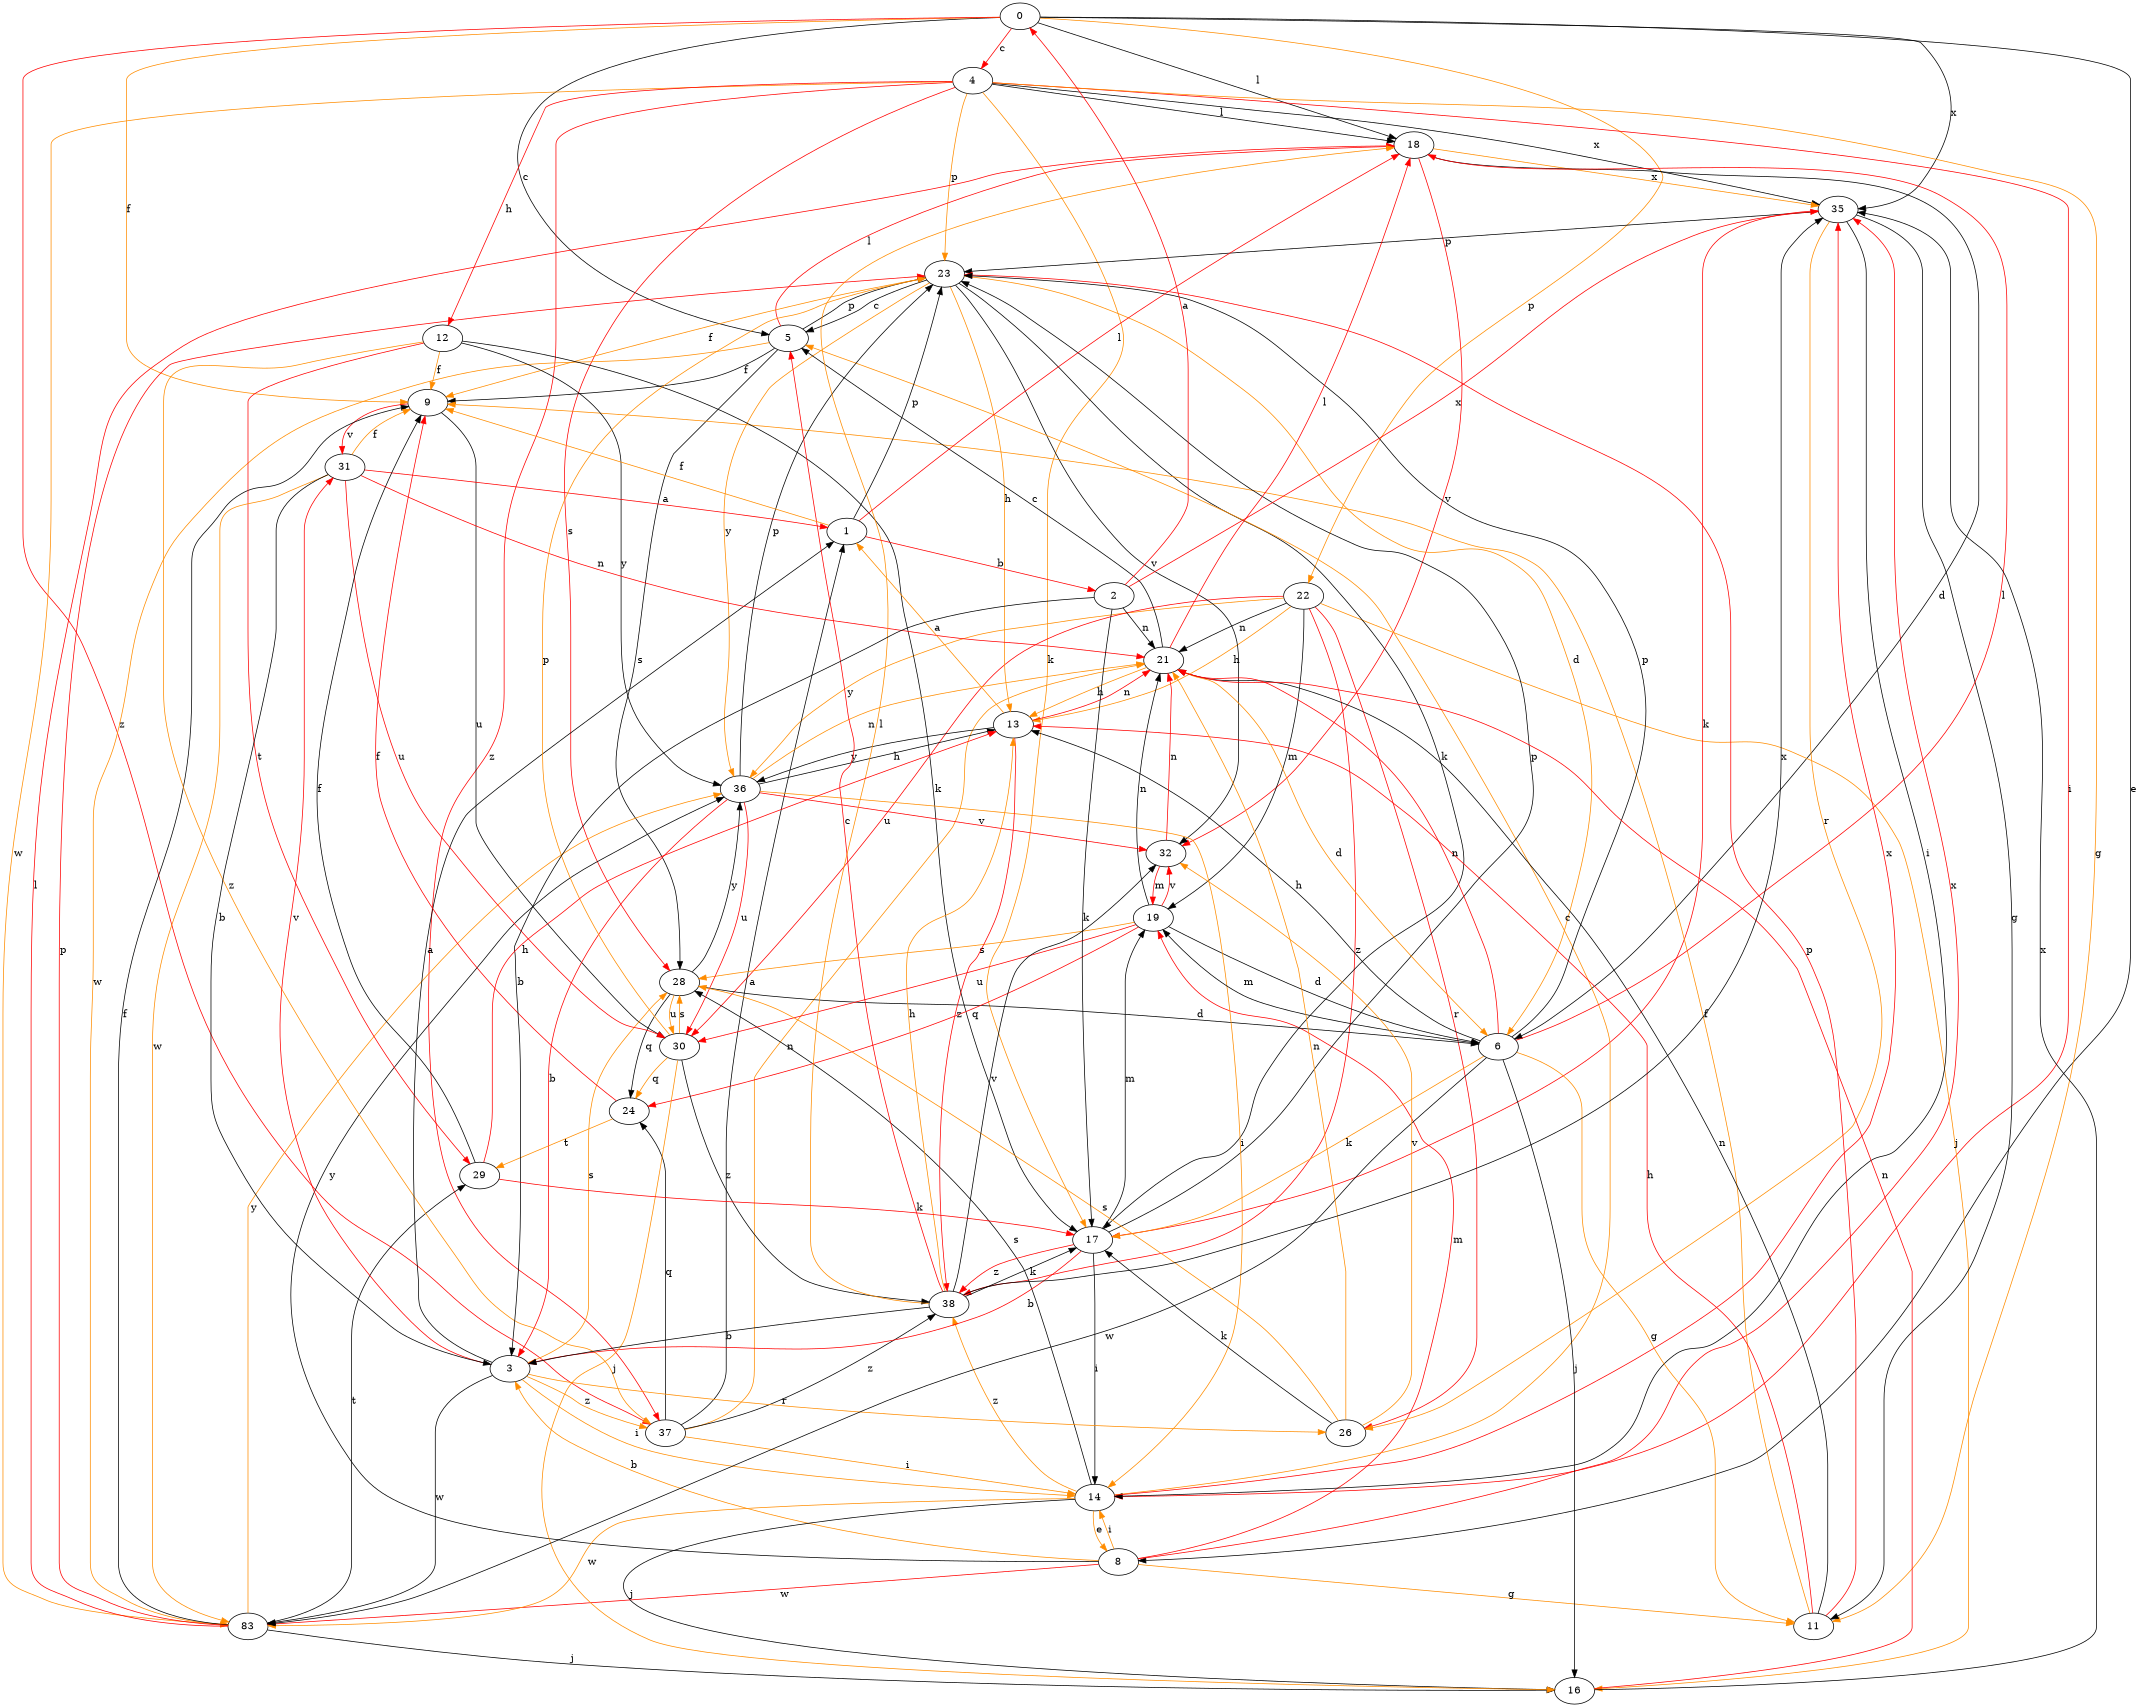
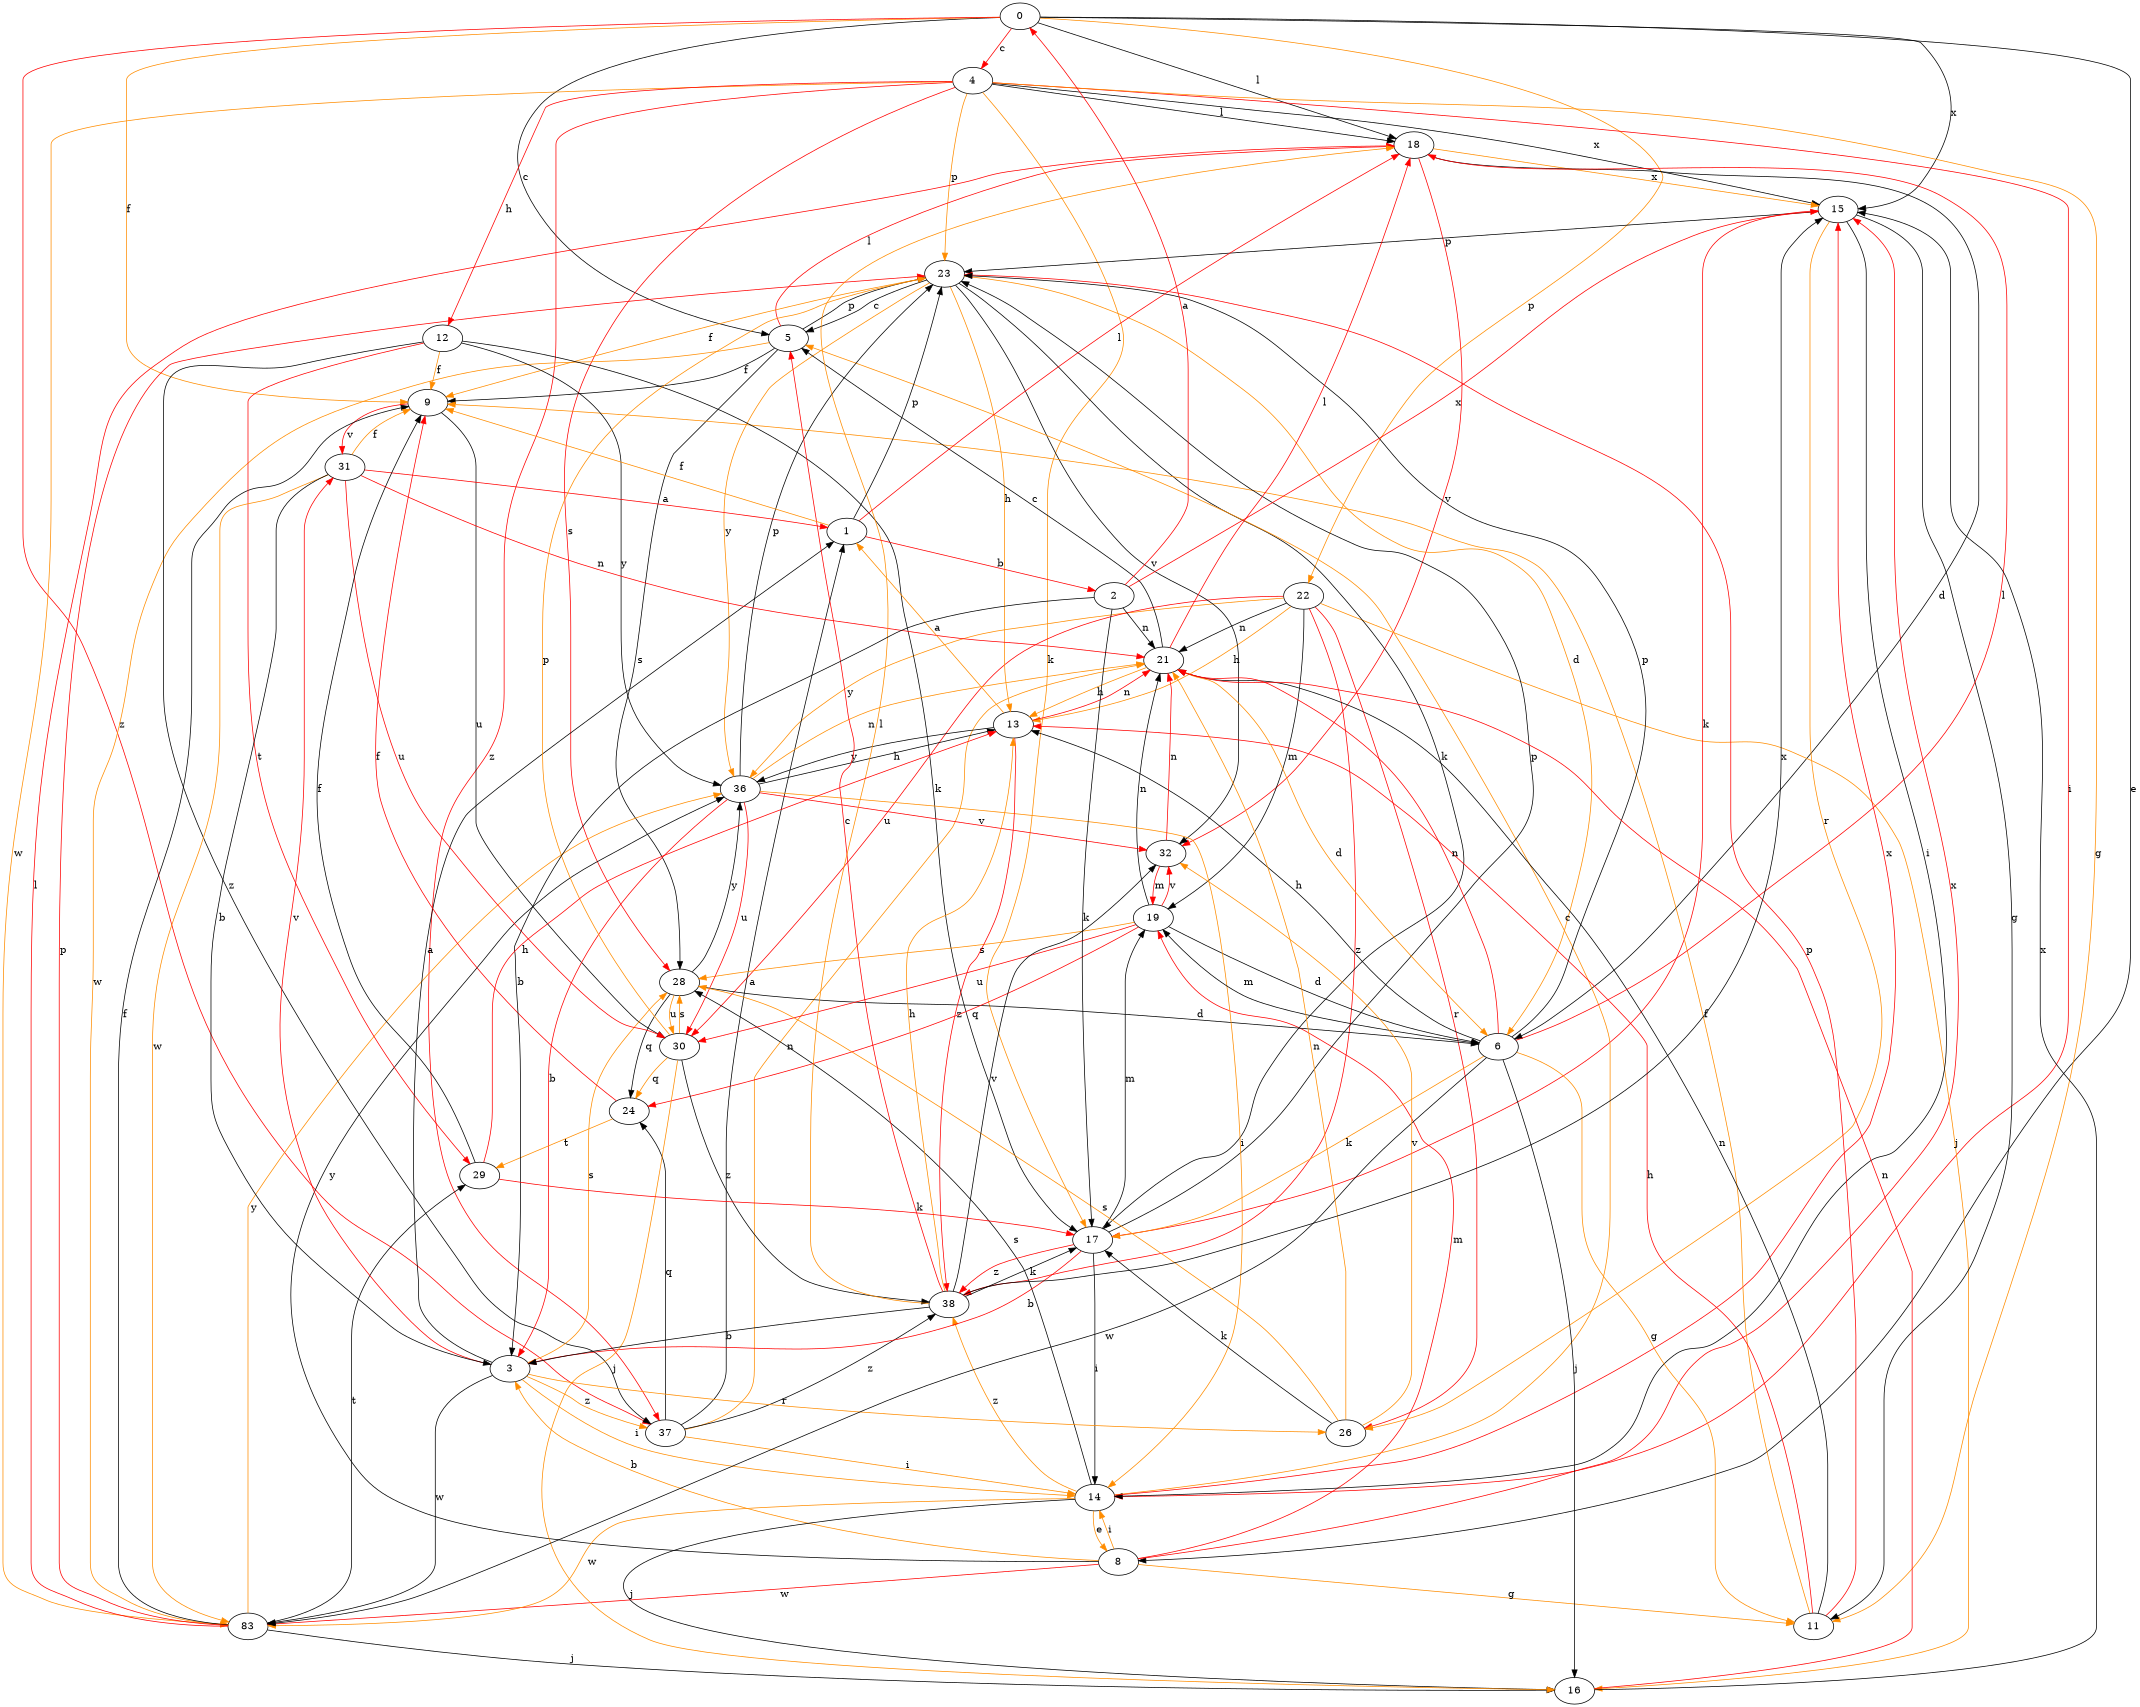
node "35": label "35" -> "15"
edge "12" -> "37": color darkorange -> black
